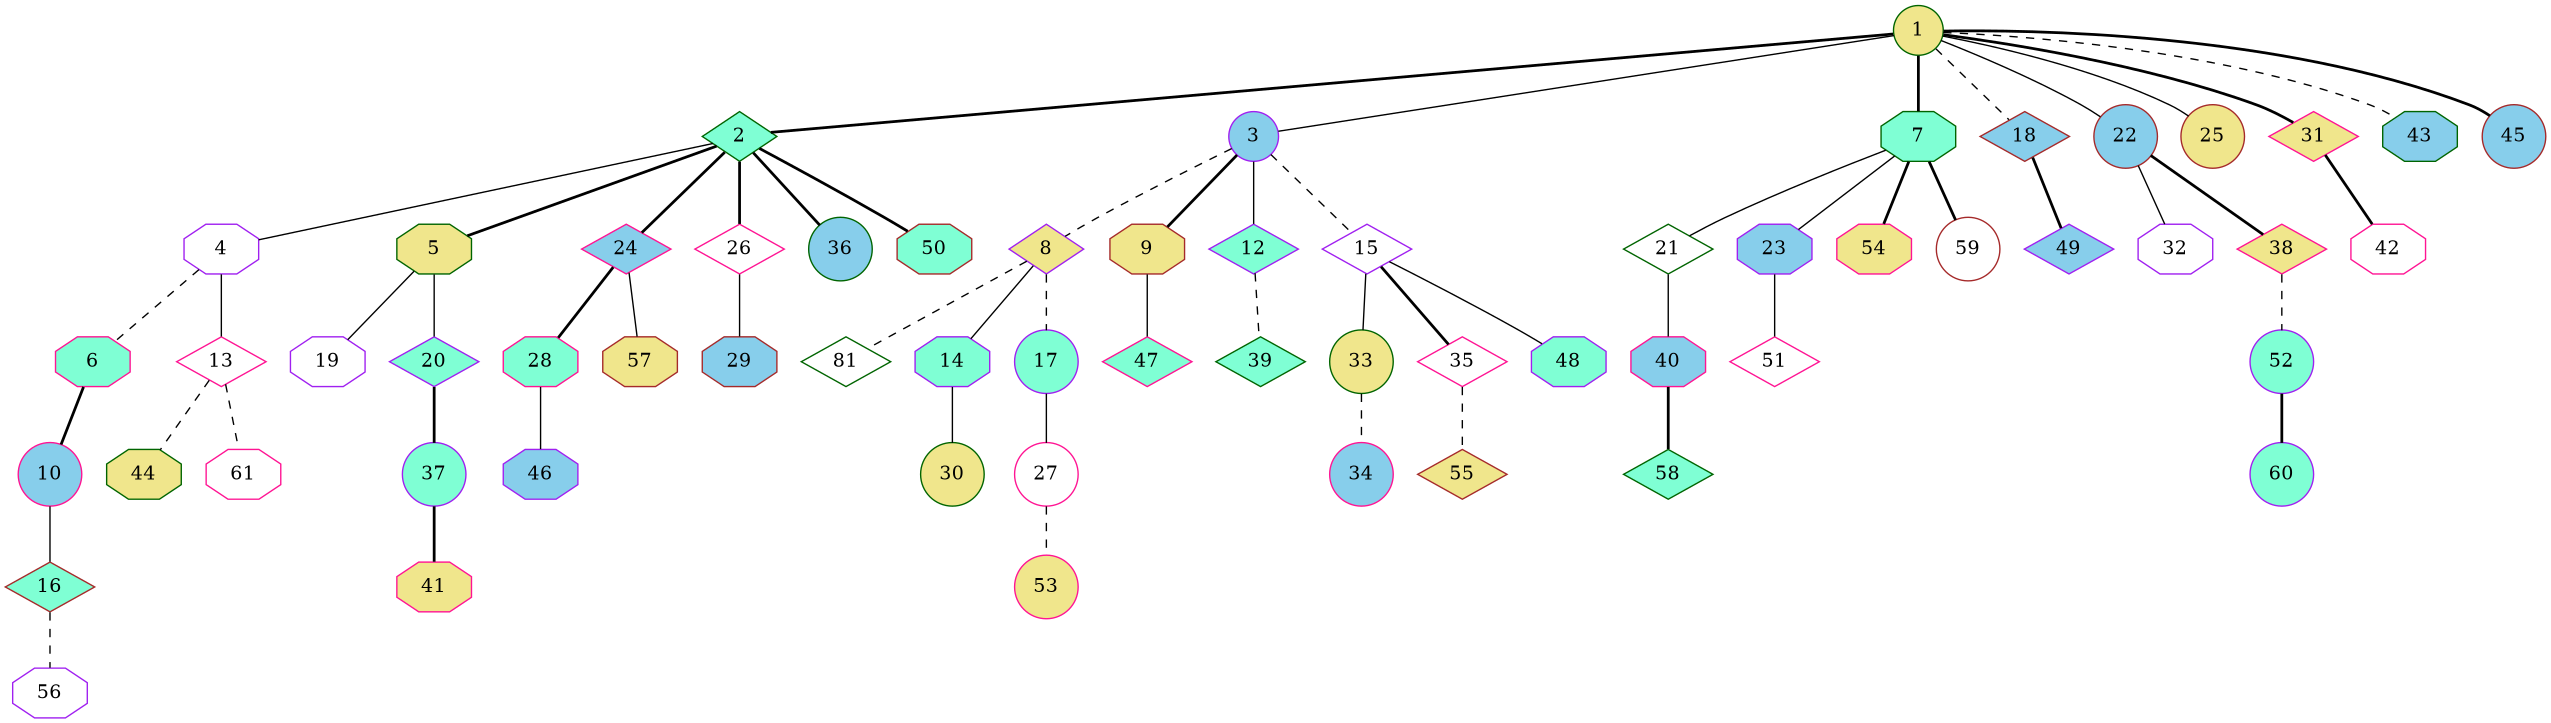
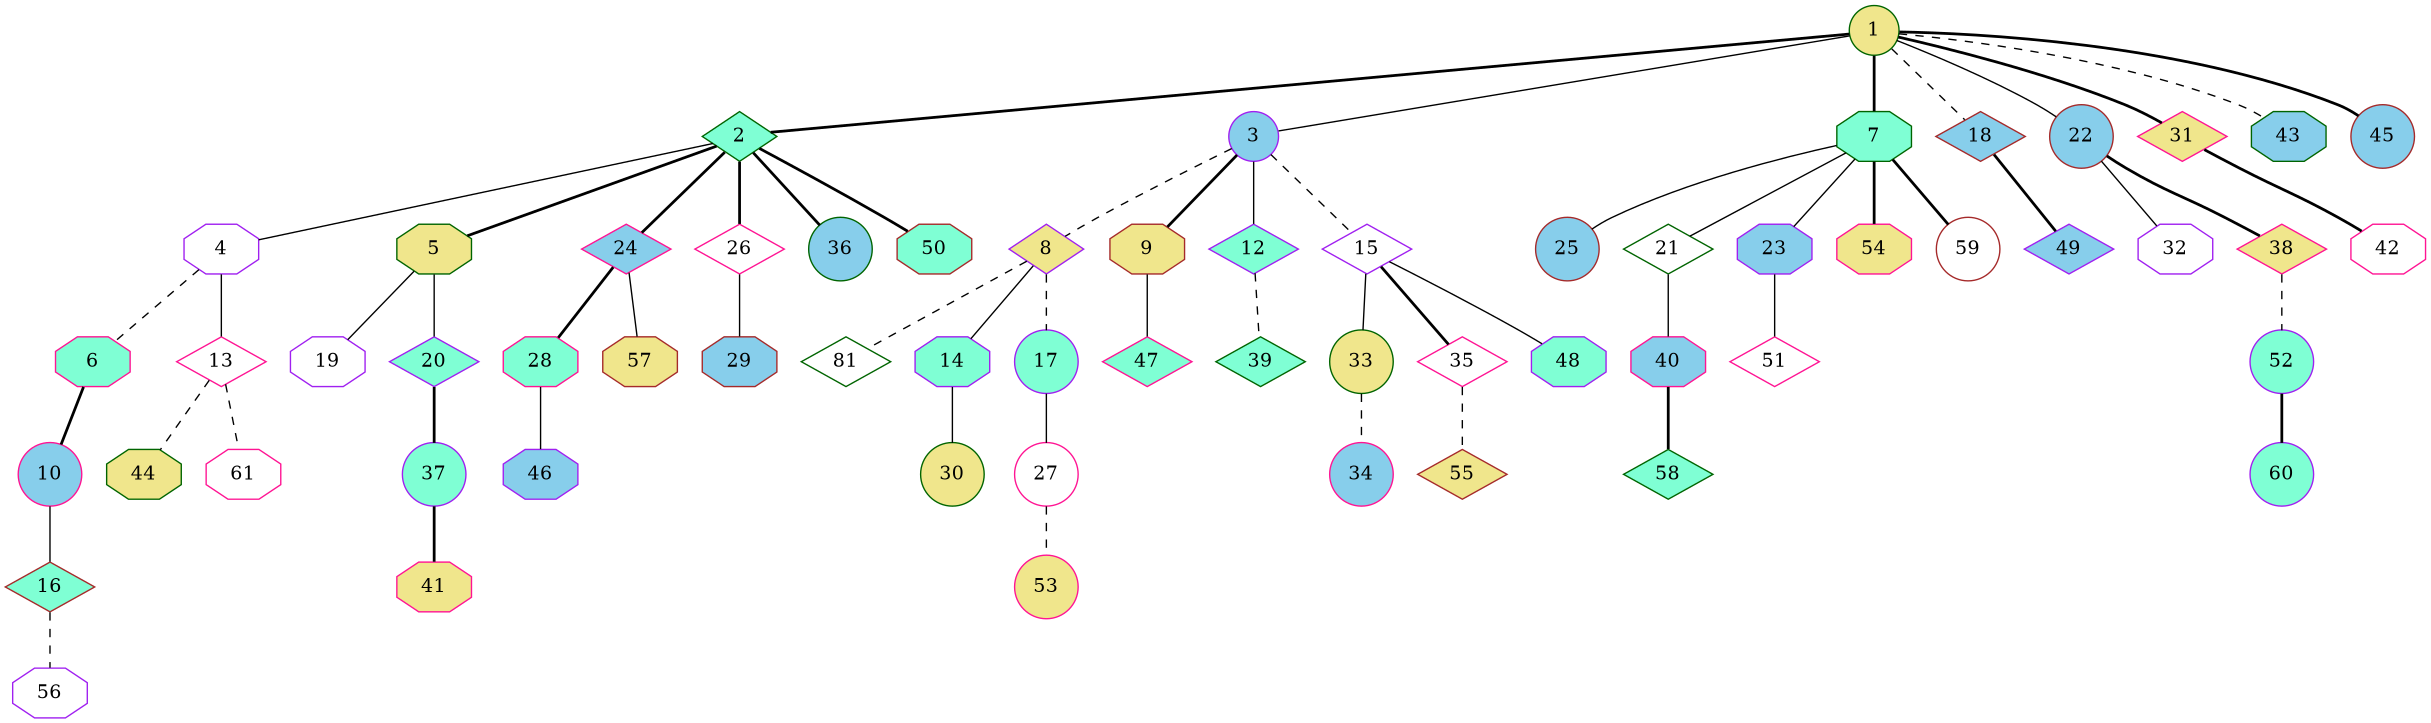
edge "1" -- "25": now "7" -- "25"
node "25": fillcolor khaki -> skyblue
